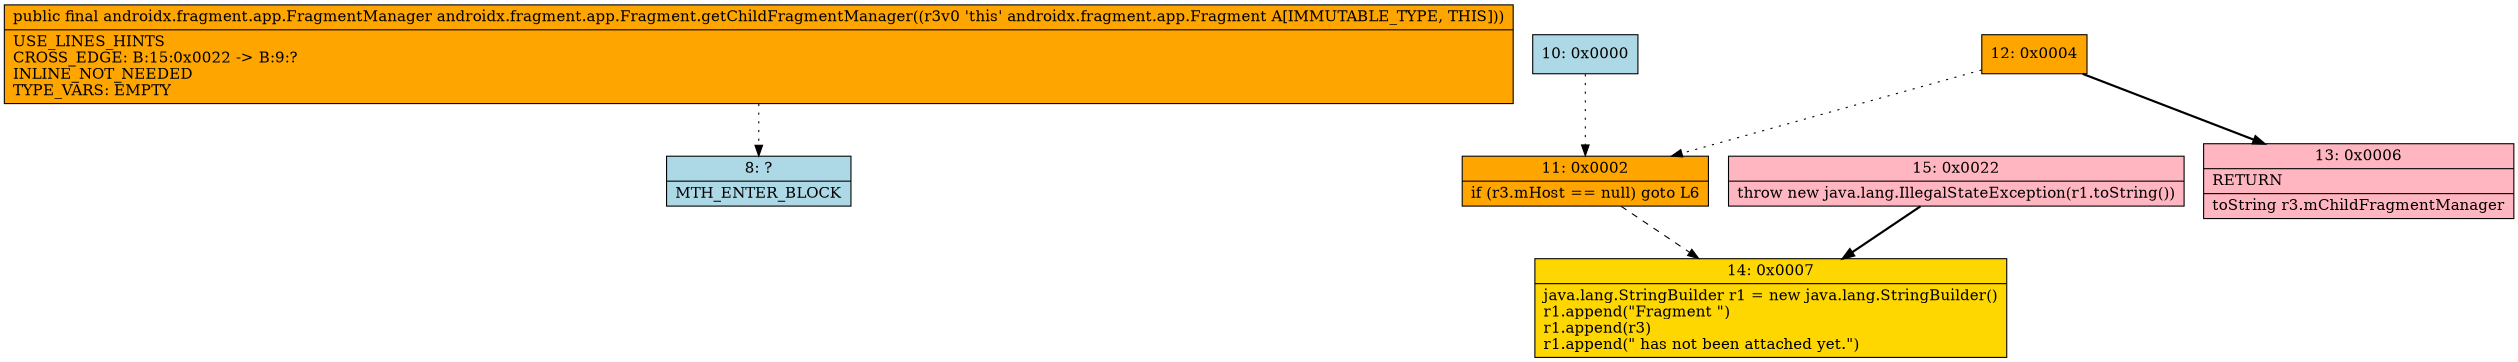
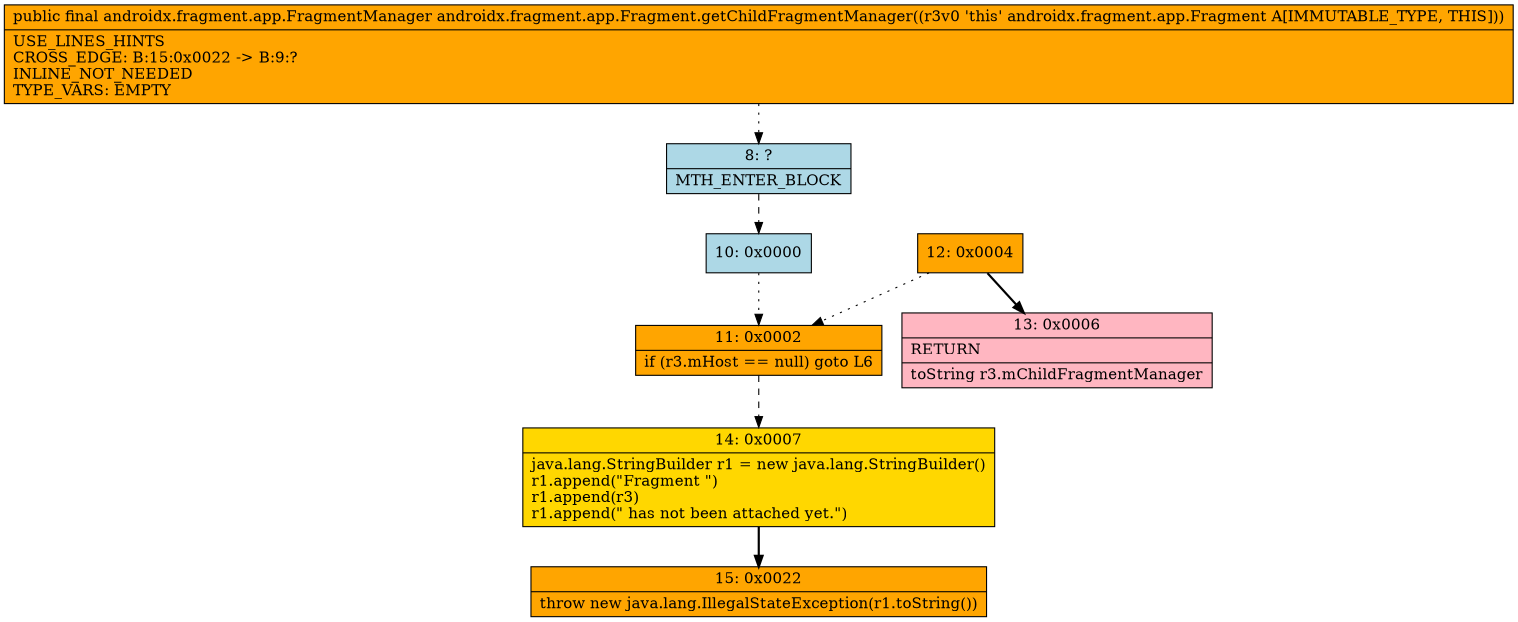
node "15: 0x0022": fillcolor lightpink -> orange
edge "8: ?" -> "10: 0x0000": added
edge "15: 0x0022" -> "14: 0x0007": reversed
